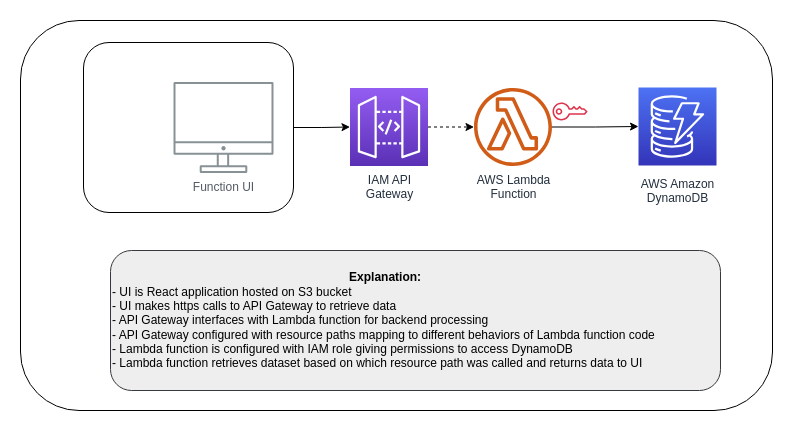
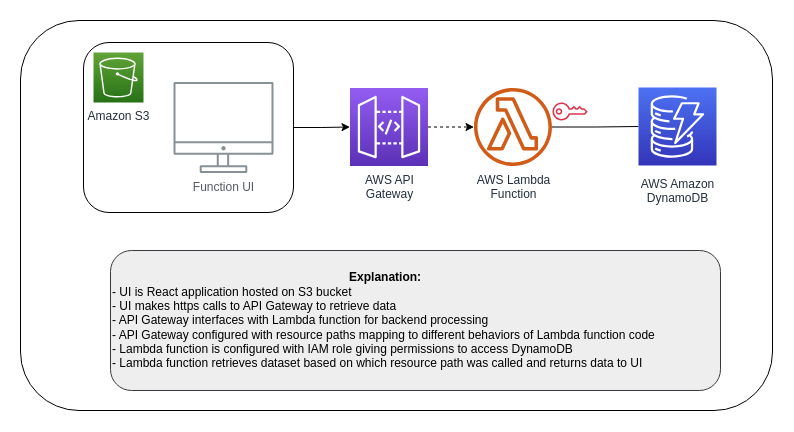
node "Amazon S3": added
edge "AWS Lambda Function" -> "AWS Amazon DynamoDB": arrowhead classic -> none
node "IAM API Gateway": label "IAM API Gateway" -> "AWS API Gateway"
